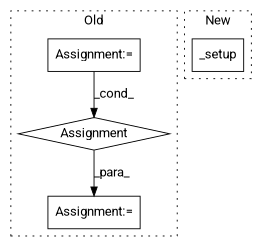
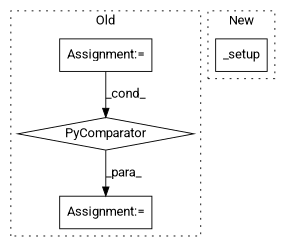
node "Assignment": label "Assignment" -> "PyComparator"
